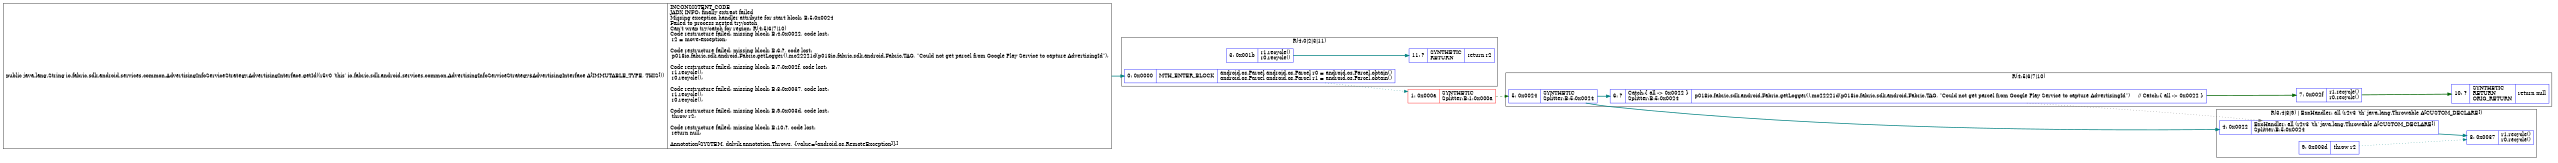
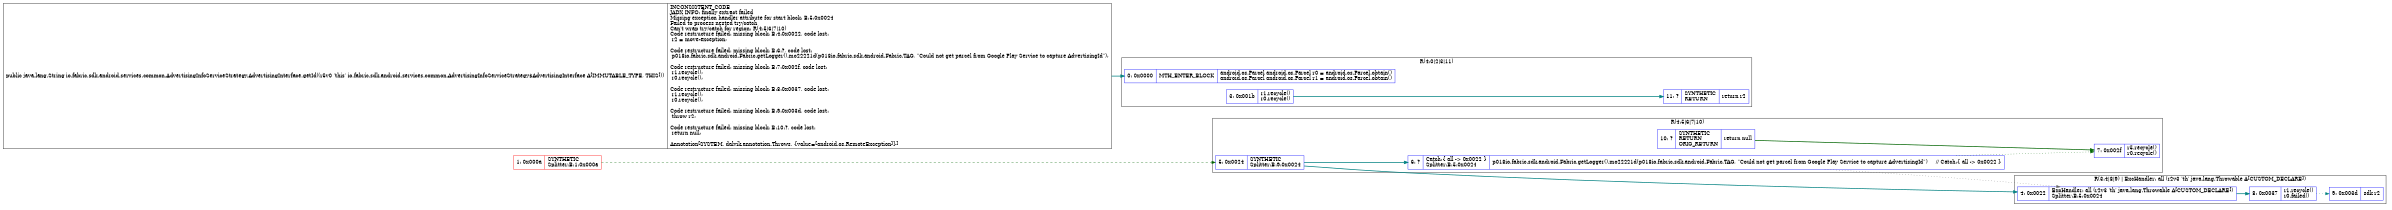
edge "0: 0x0000" -> "1: 0x000a": removed
node "7: 0x002f": text "r1.recycle()" -> "r5.recycle()"
edge "6: ?" -> "7: 0x002f": style bold -> dotted
edge "7: 0x002f" -> "10: ?": reversed
node "5: 0x0024": text "Splitter:B:5:0x0024" -> "Splitter:B:9:0x0024"
node "8: 0x0037": text "r0.recycle()" -> "r0.failed()"
edge "9: 0x003d" -> "8: 0x0037": reversed
node "9: 0x003d": text "throw r2" -> "sdk r2"
